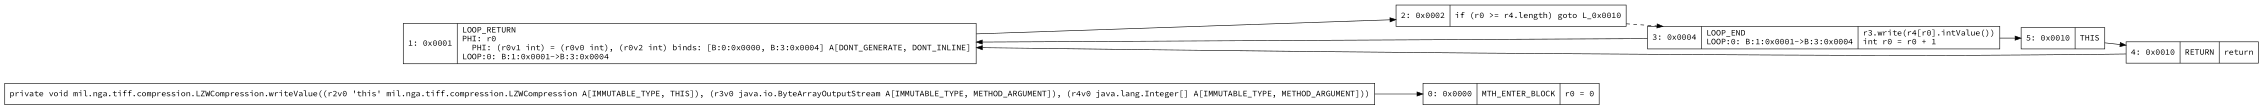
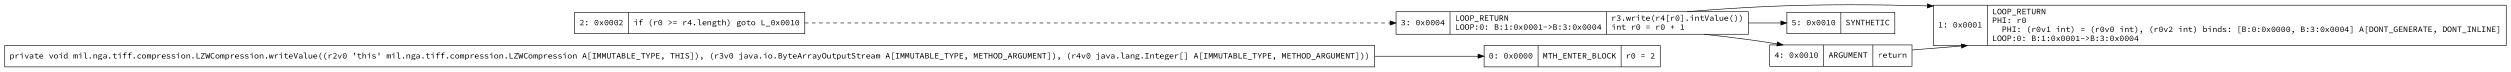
edge "1: 0x0001" -> "2: 0x0002": removed
node "3: 0x0004": text "LOOP_END" -> "LOOP_RETURN"
node "5: 0x0010": text "THIS" -> "SYNTHETIC"
edge "5: 0x0010" -> "4: 0x0010": now "3: 0x0004" -> "4: 0x0010"
node "4: 0x0010": text "RETURN" -> "ARGUMENT"
node "0: 0x0000": text "r0 = 0" -> "r0 = 2"
